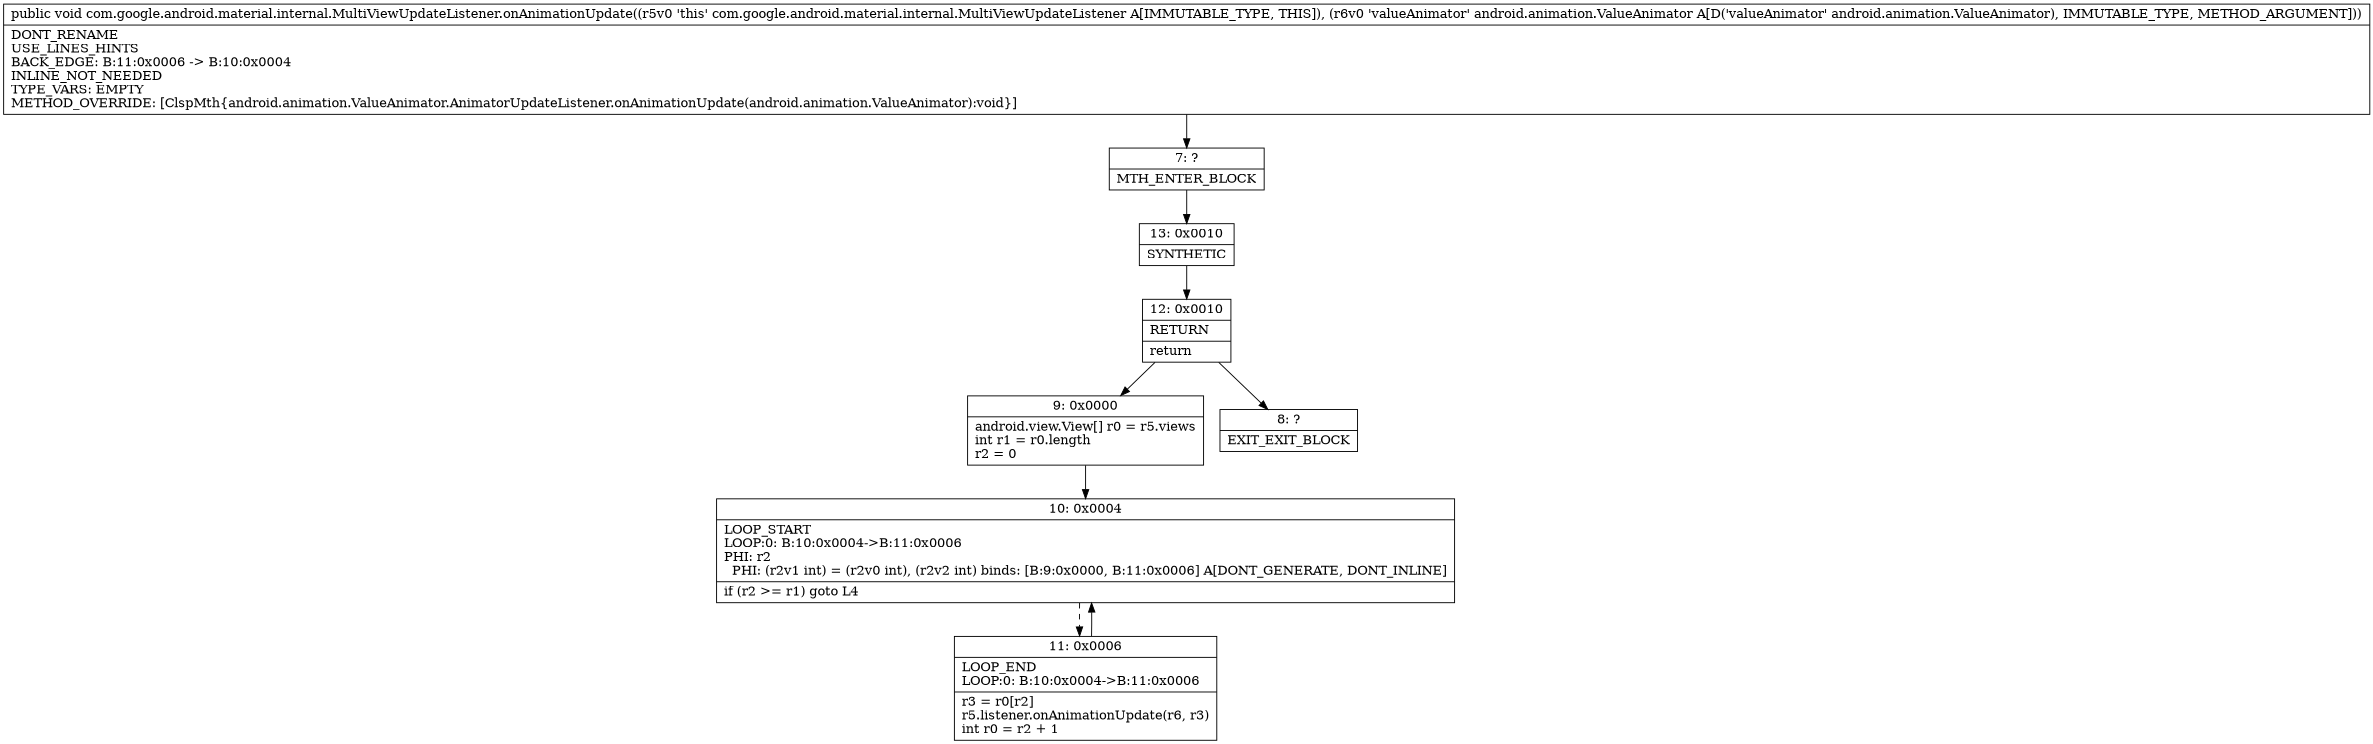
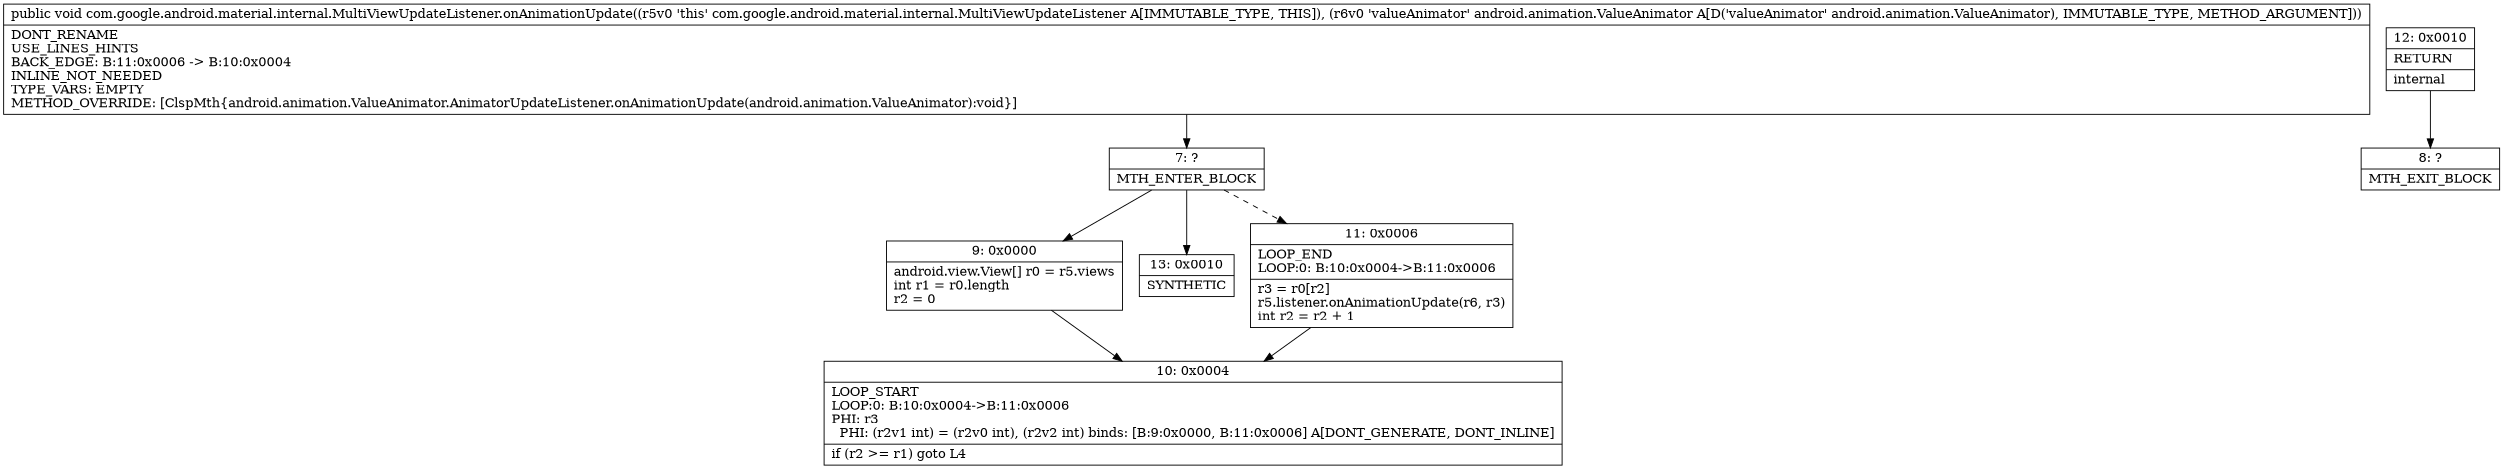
edge "13: 0x0010" -> "12: 0x0010": removed
node "12: 0x0010": text "return" -> "internal"
edge "12: 0x0010" -> "9: 0x0000": now "7: ?" -> "9: 0x0000"
node "8: ?": text "EXIT_EXIT_BLOCK" -> "MTH_EXIT_BLOCK"
node "10: 0x0004": text "PHI: r2" -> "PHI: r3"
edge "10: 0x0004" -> "11: 0x0006": now "7: ?" -> "11: 0x0006"
node "11: 0x0006": text "int r0 = r2 + 1" -> "int r2 = r2 + 1"
